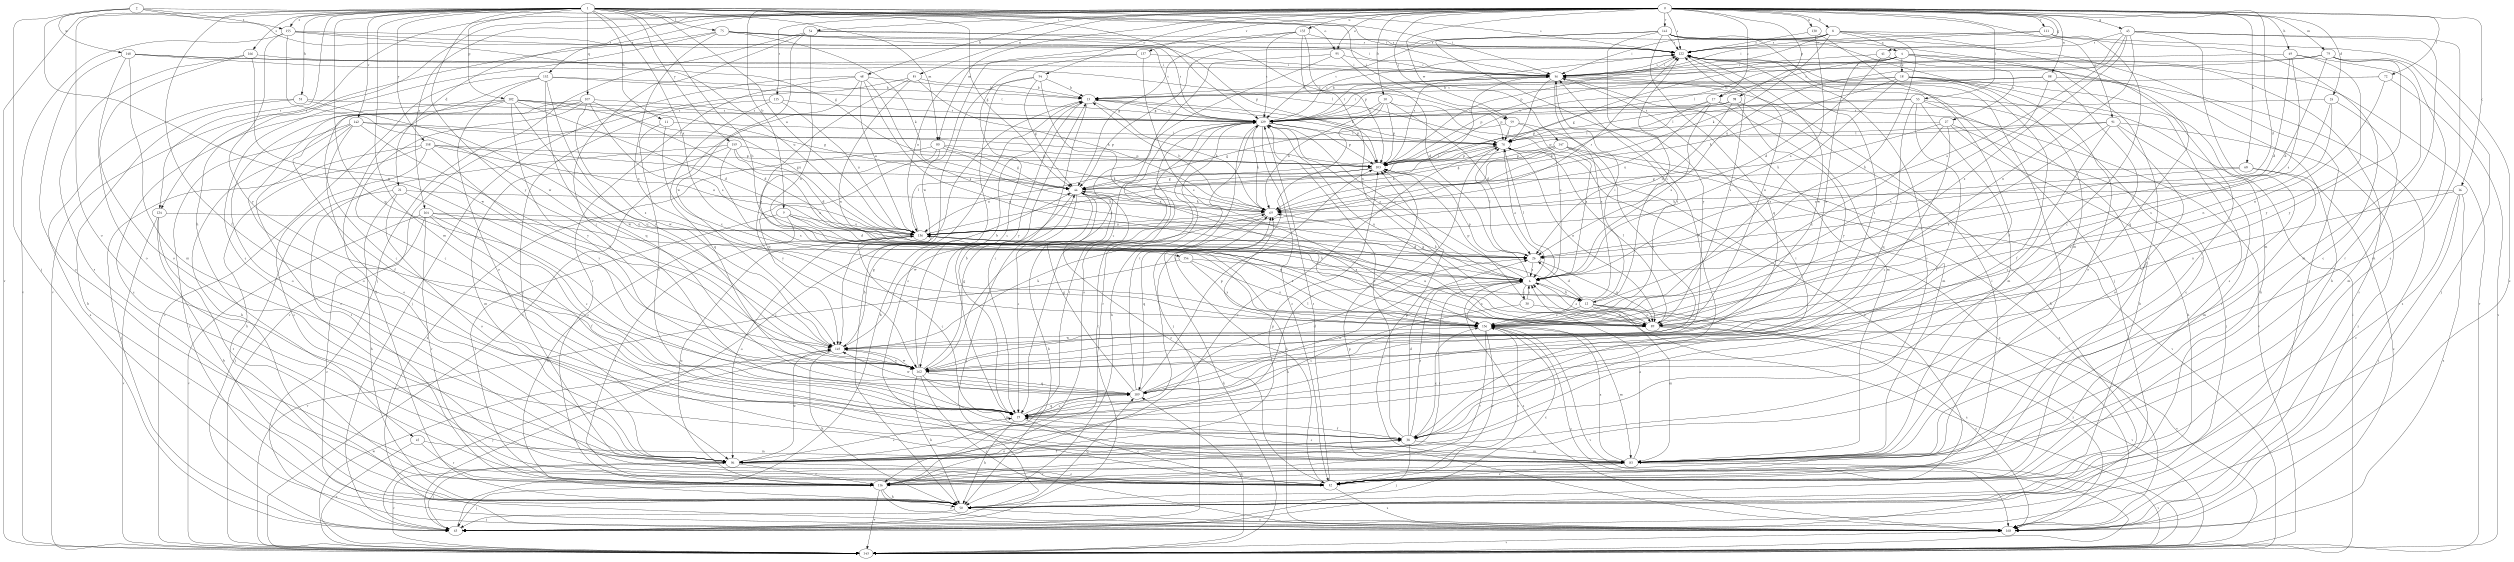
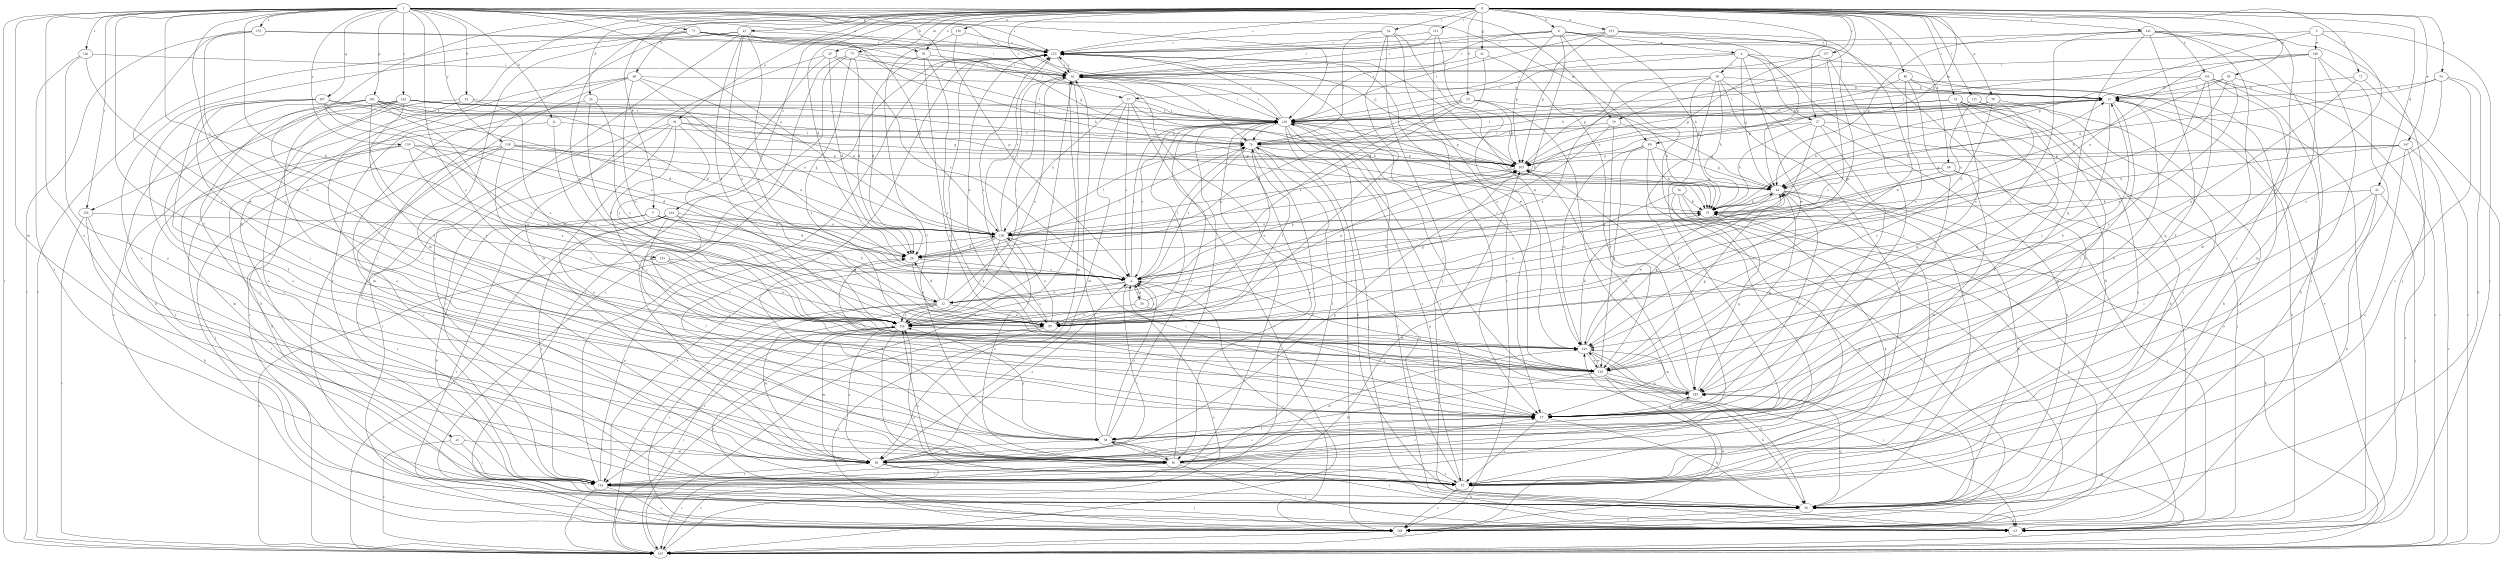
edge "0" -> "16": now "0" -> "27"
edge "2" -> "155": removed, label "x"
edge "155" -> "129": now "142" -> "129"
